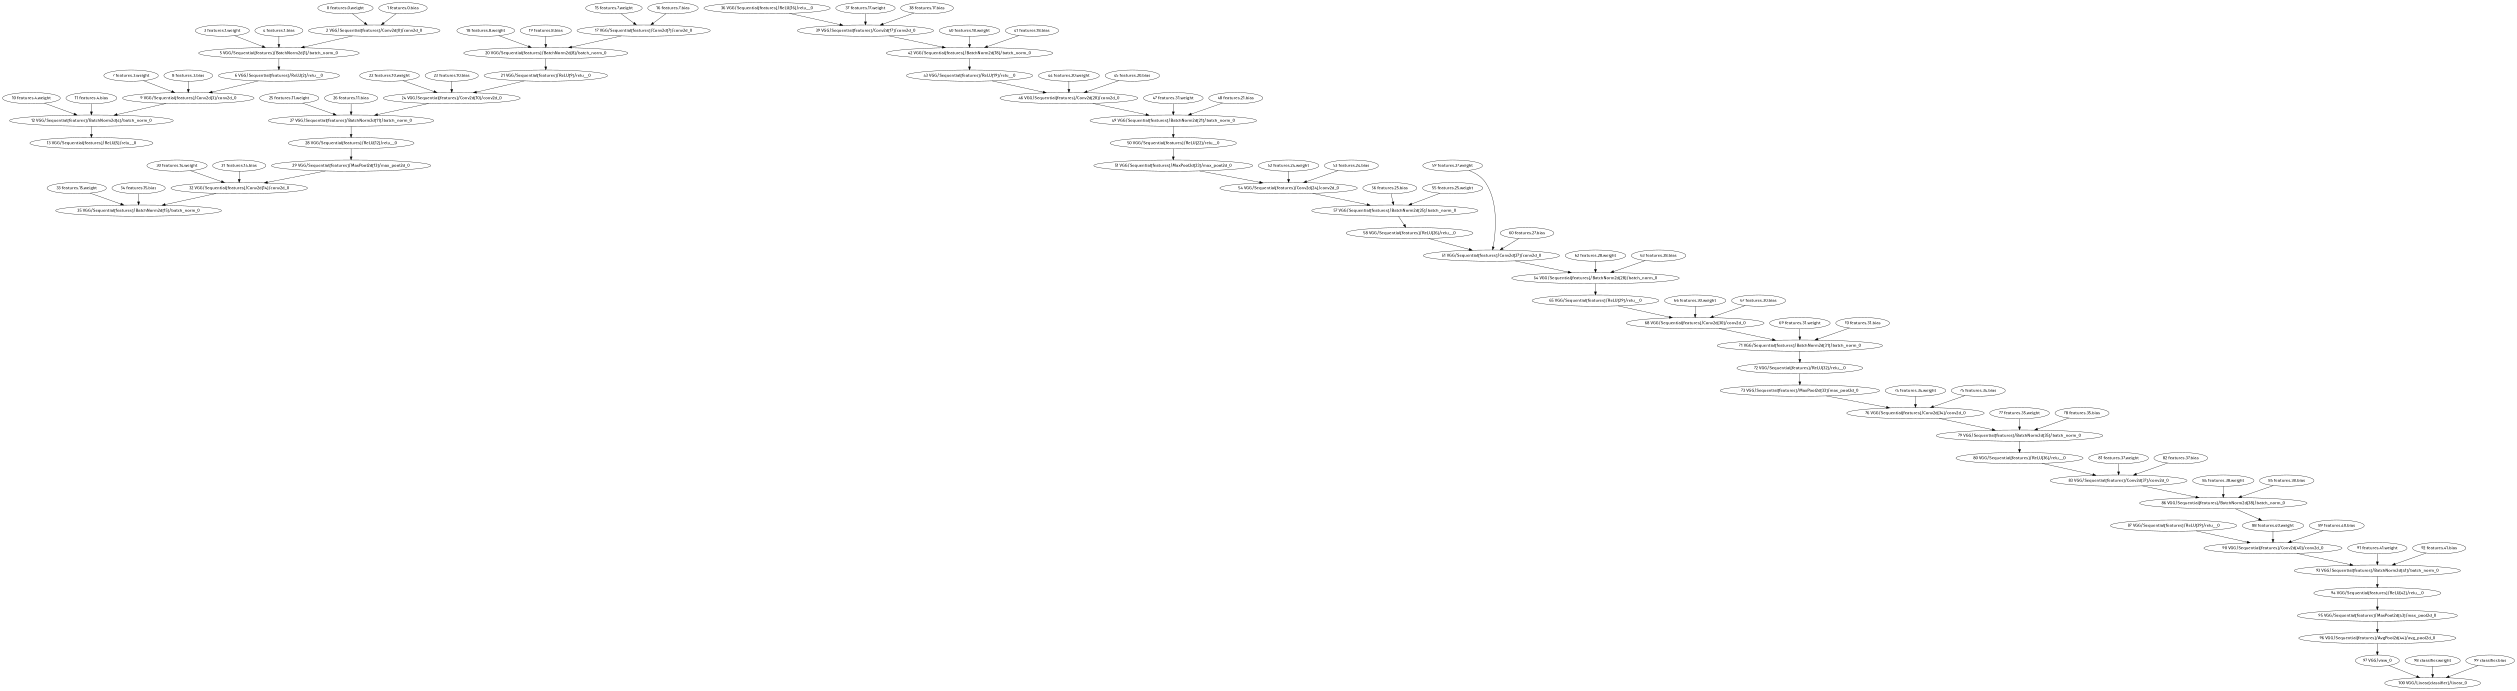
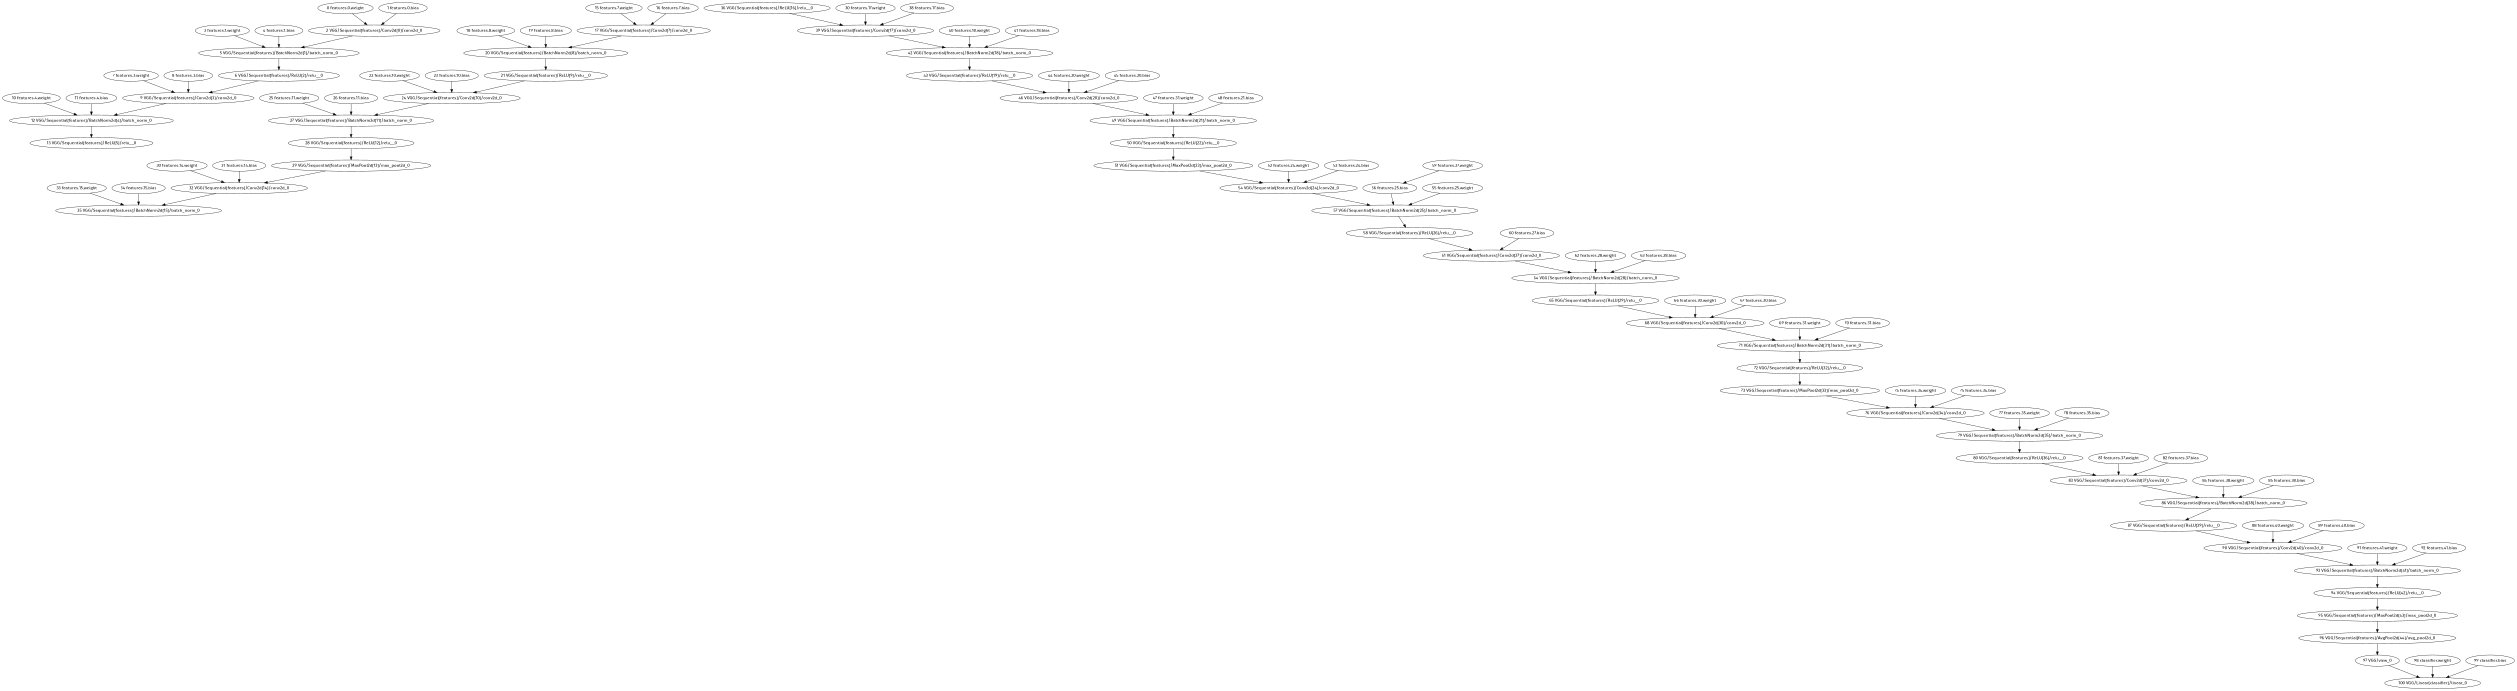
node "37 features.17.weight": label "37 features.17.weight" -> "30 features.17.weight"
edge "59 features.27.weight" -> "61 VGG/Sequential[features]/Conv2d[27]/conv2d_0": now "59 features.27.weight" -> "56 features.25.bias"
edge "86 VGG/Sequential[features]/BatchNorm2d[38]/batch_norm_0" -> "88 features.40.weight": now "86 VGG/Sequential[features]/BatchNorm2d[38]/batch_norm_0" -> "87 VGG/Sequential[features]/ReLU[39]/relu__0"
